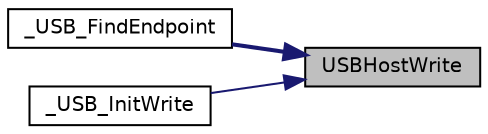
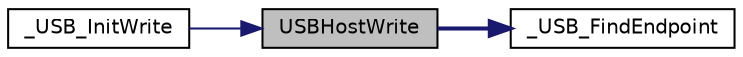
edge "_USB_FindEndpoint" -> "USBHostWrite": reversed
